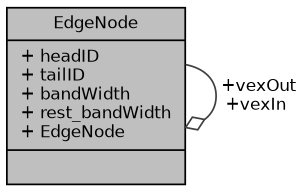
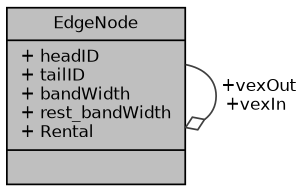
node "EdgeNode": text "+ EdgeNode" -> "+ Rental"
